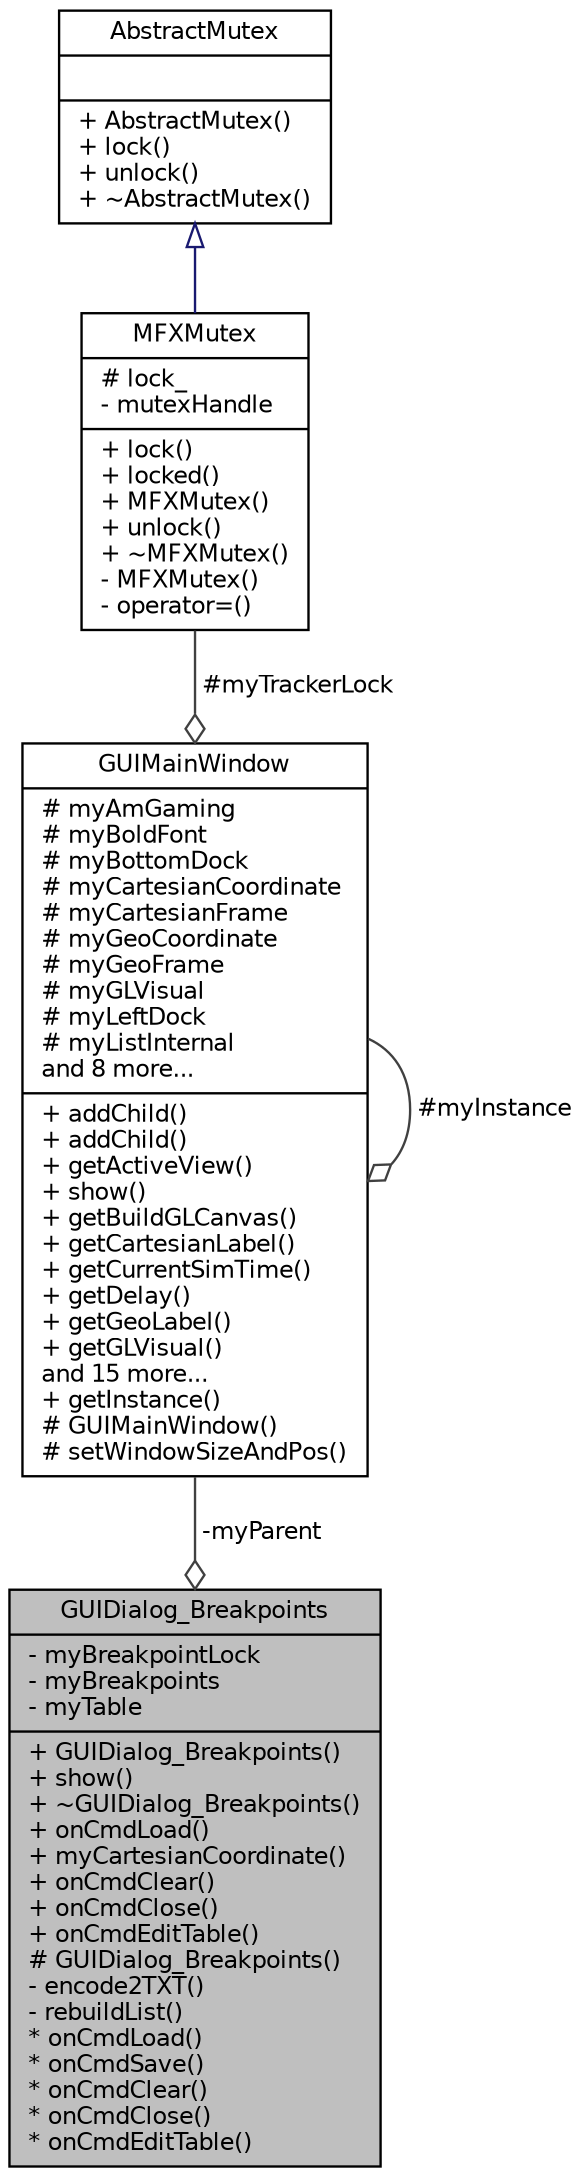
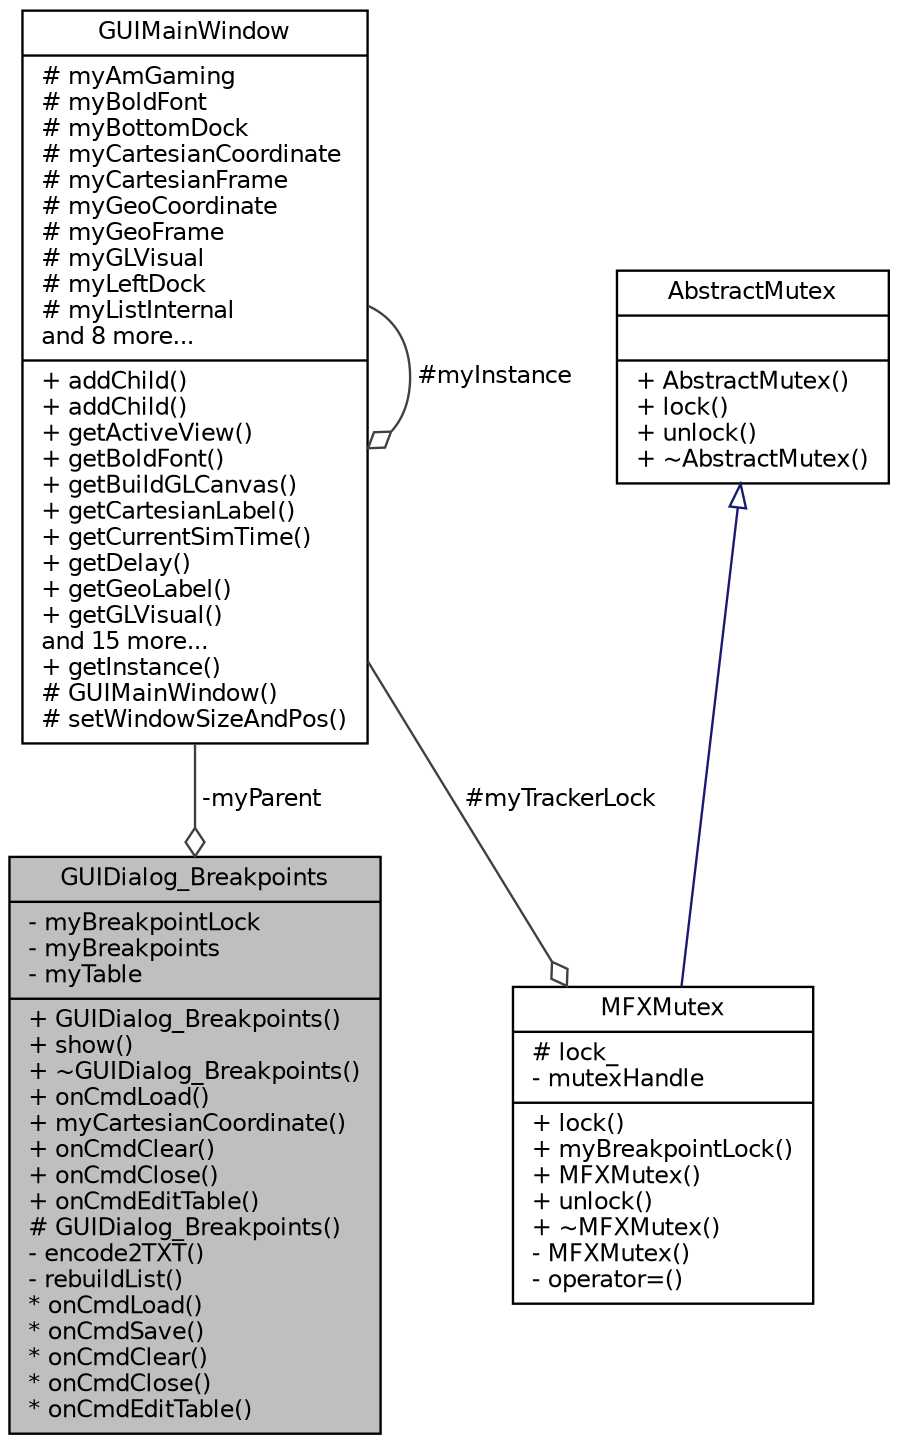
node "MFXMutex": text "+ locked()" -> "+ myBreakpointLock()"
edge "MFXMutex" -> "GUIMainWindow": reversed
node "GUIMainWindow": text "+ show()" -> "+ getBoldFont()"
